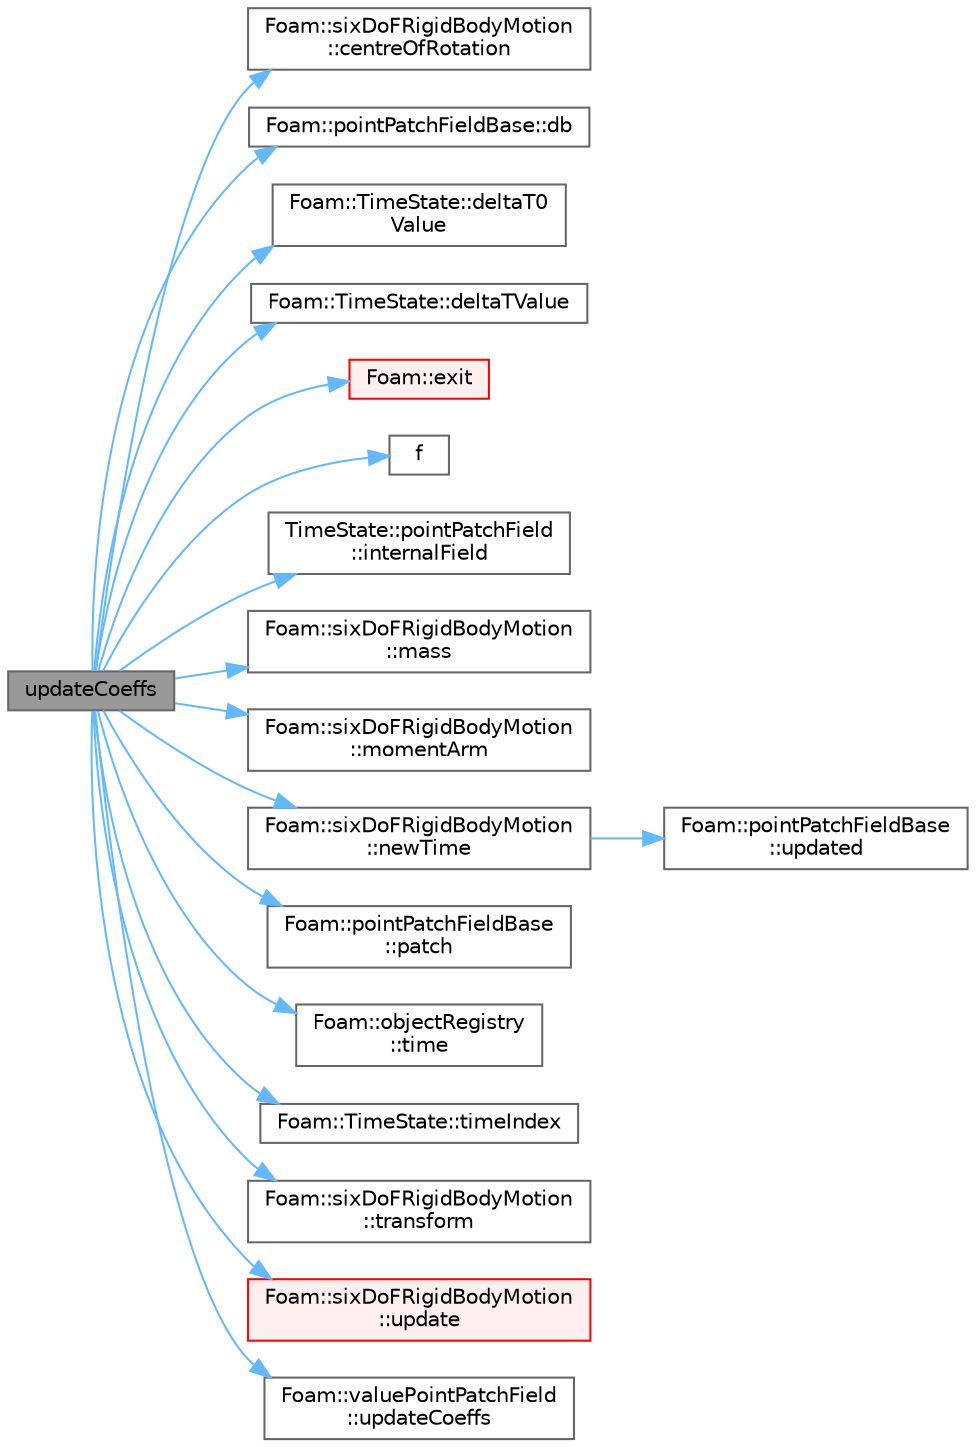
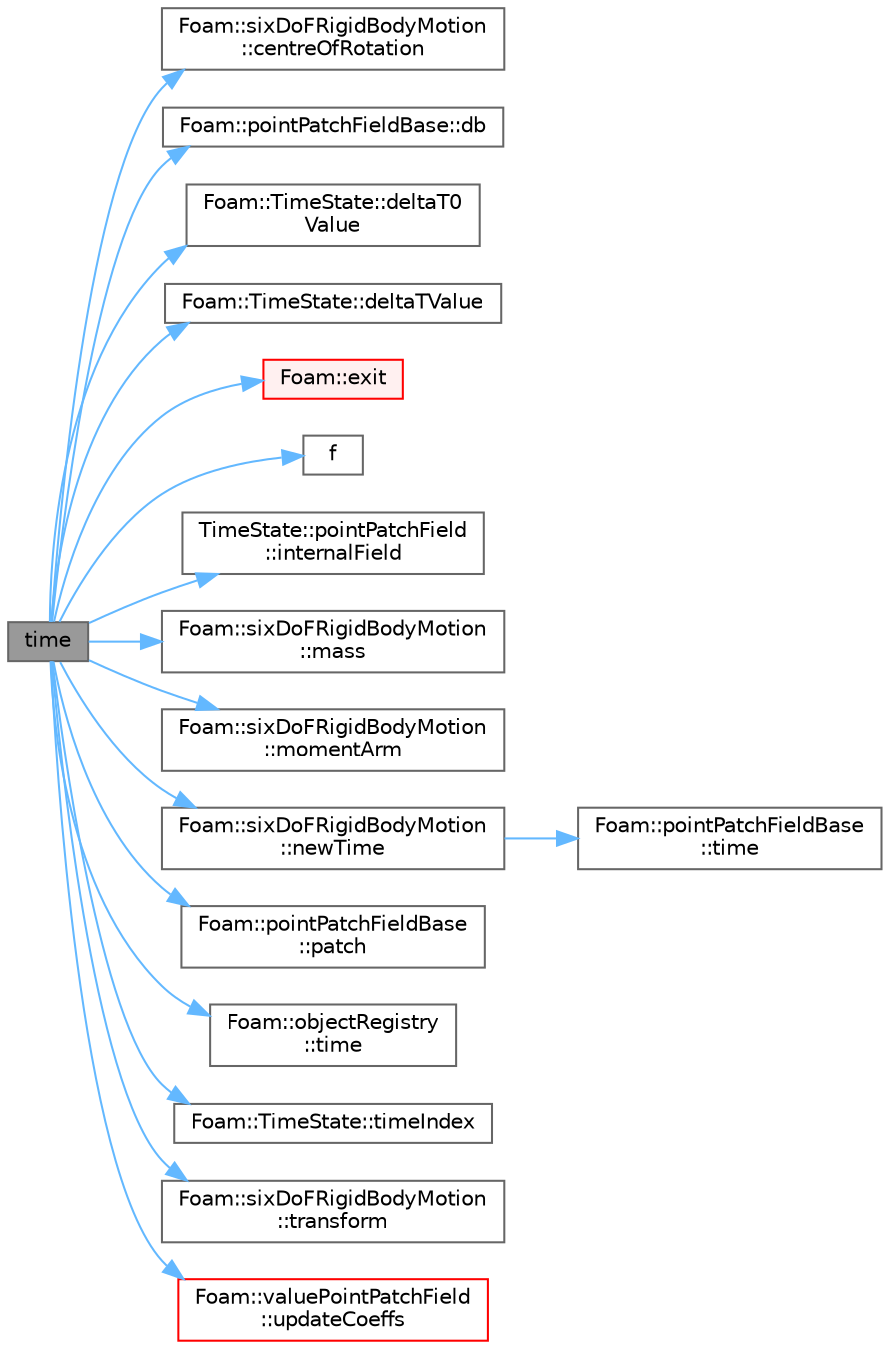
node "updateCoeffs": label "updateCoeffs" -> "time"
node "Foam::pointPatchFieldBase ::updated": label "Foam::pointPatchFieldBase ::updated" -> "Foam::pointPatchFieldBase ::time"
node "Foam::sixDoFRigidBodyMotion ::update": removed
node "Foam::valuePointPatchField ::updateCoeffs": color grey40 -> red
